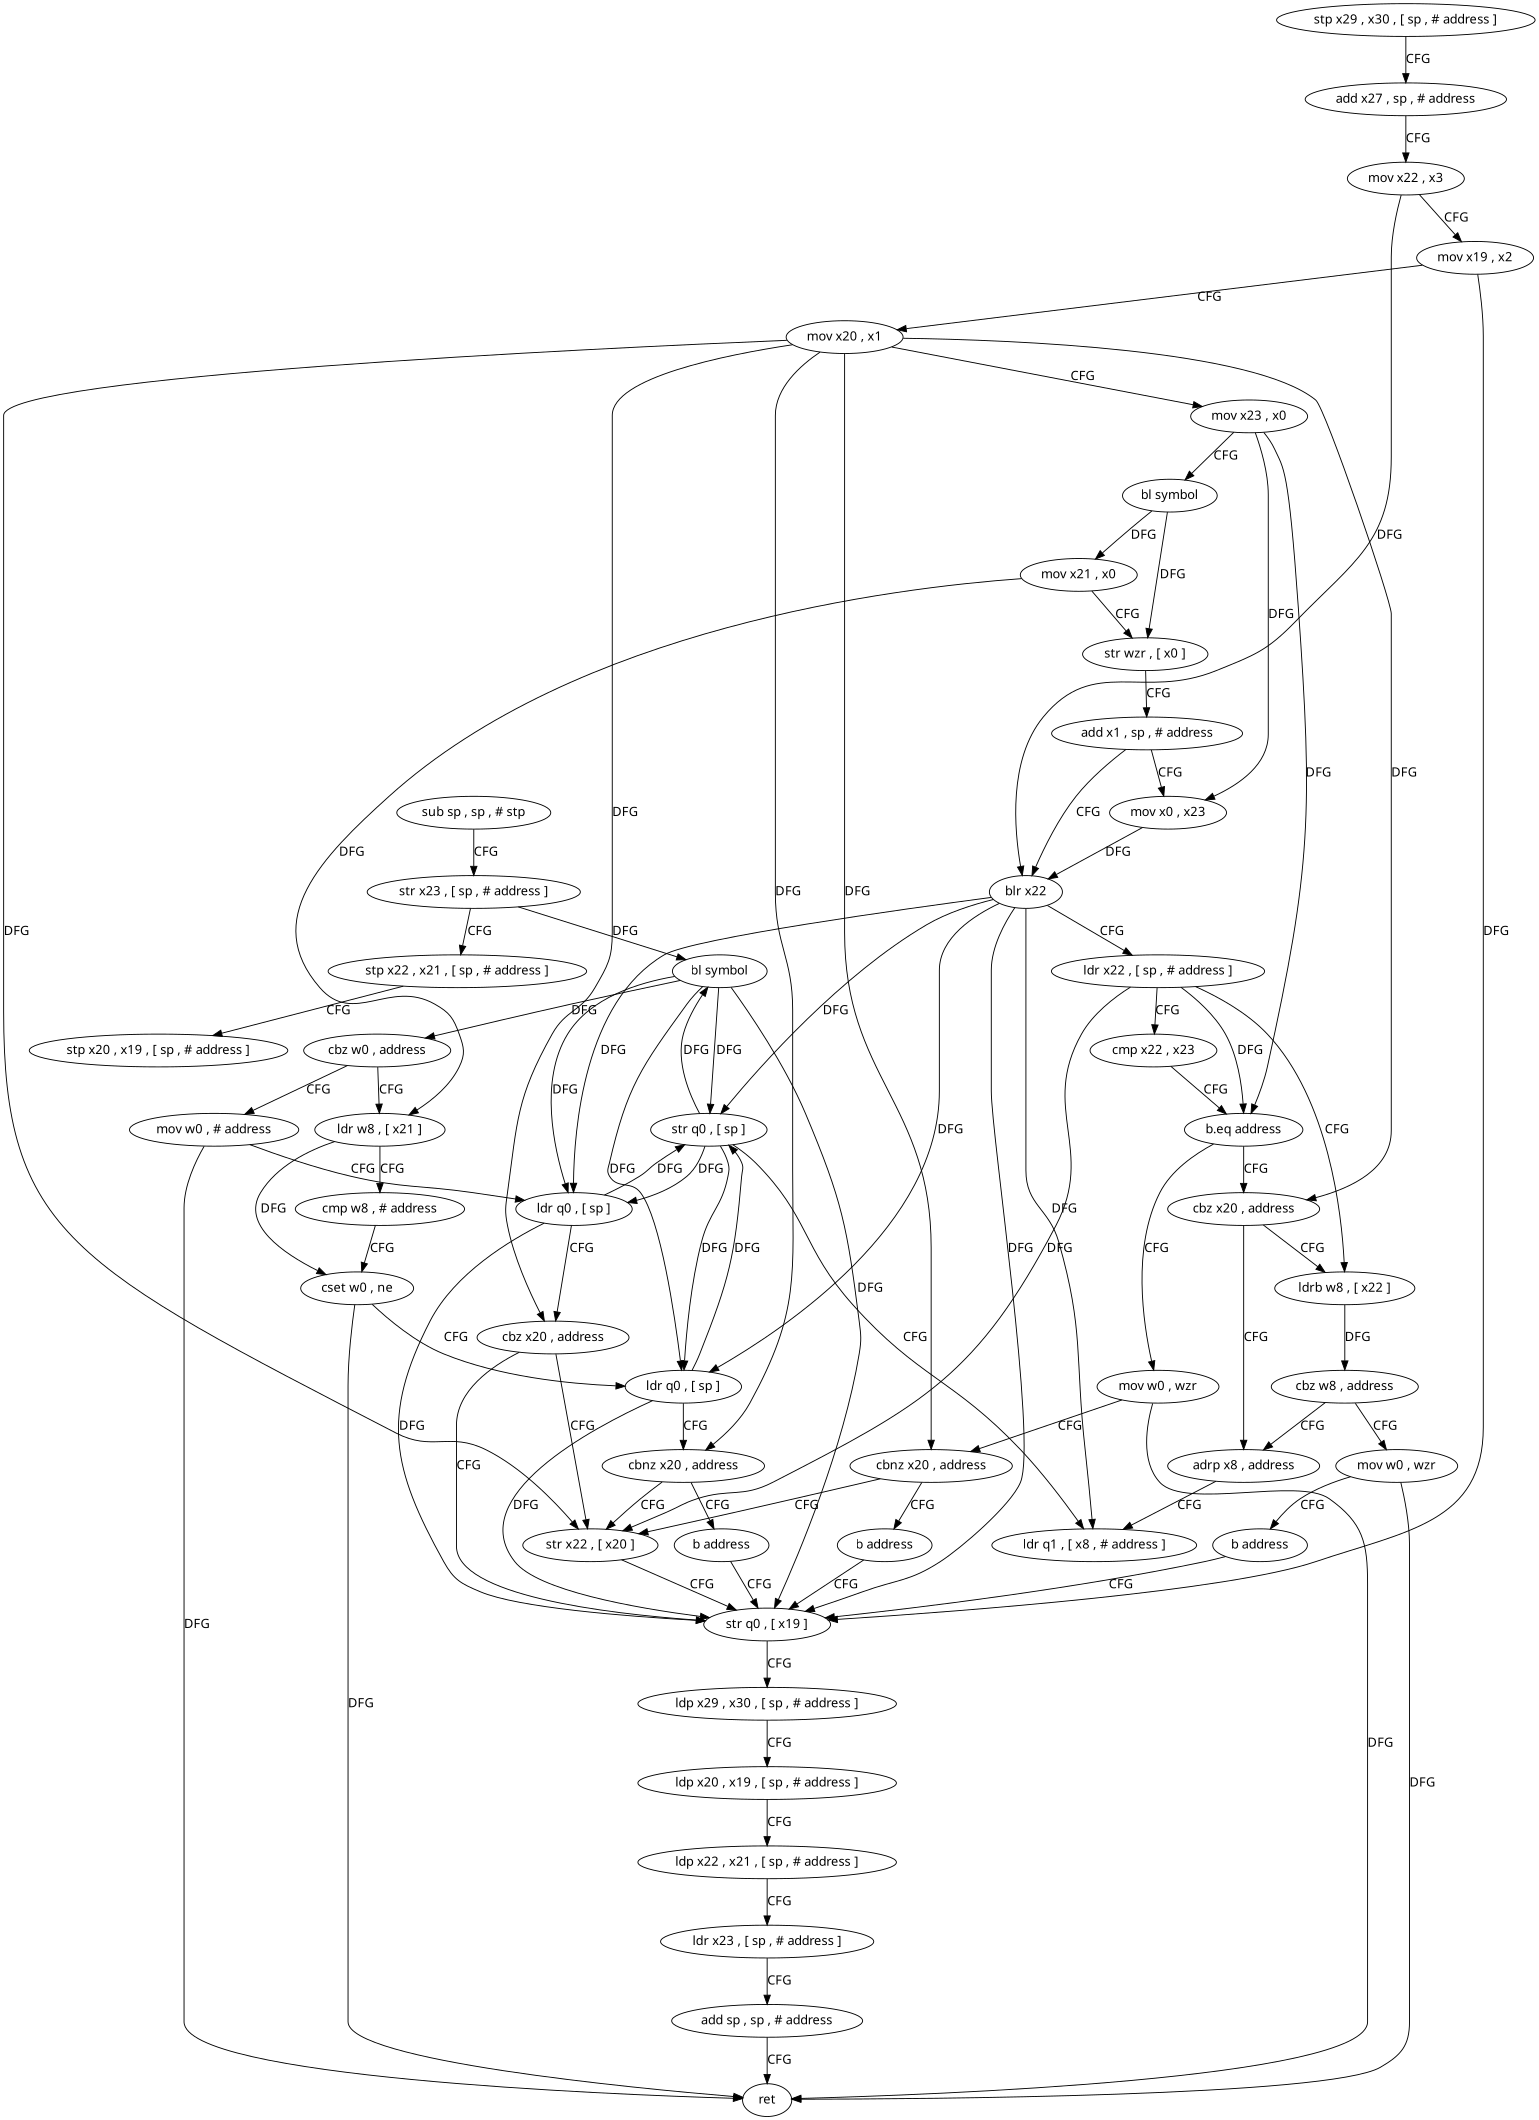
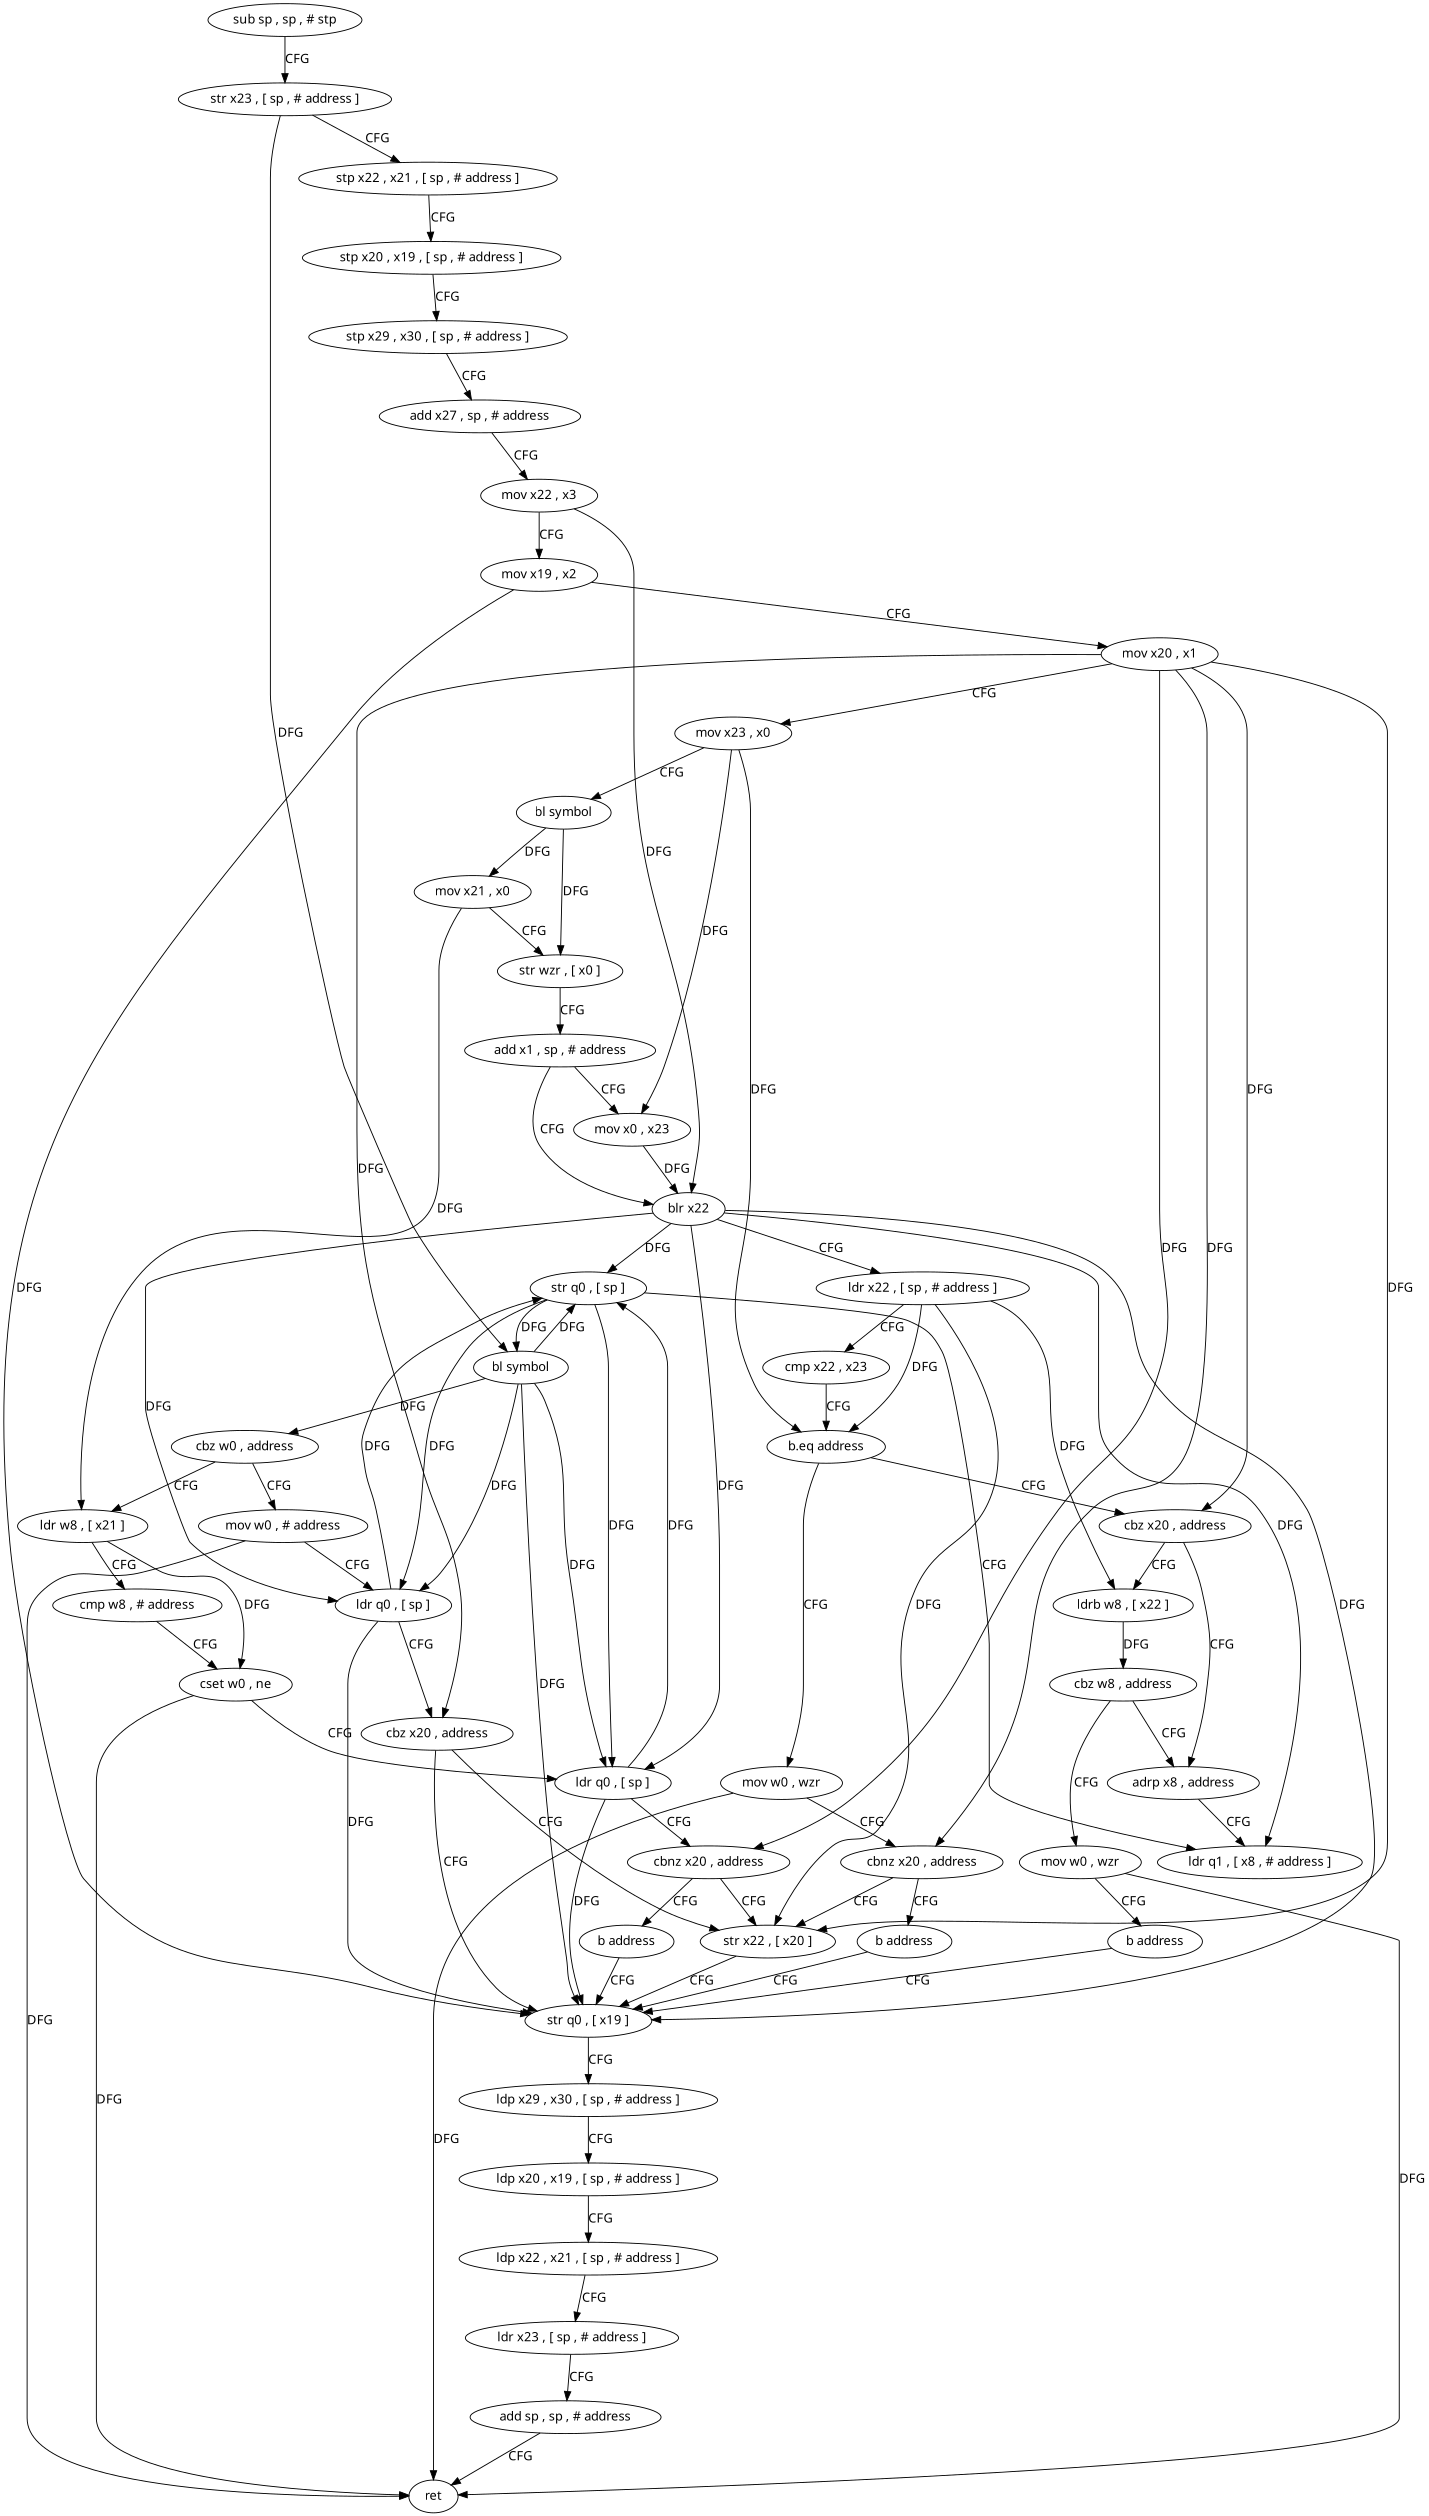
edge "stp x20 , x19 , [ sp , # address ]" -> "stp x29 , x30 , [ sp , # address ]": added, label "CFG"
edge "ldr x22 , [ sp , # address ]" -> "ldrb w8 , [ x22 ]": label "CFG" -> "DFG"
